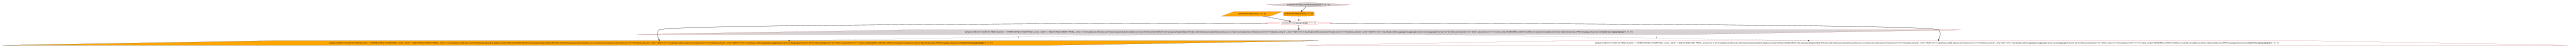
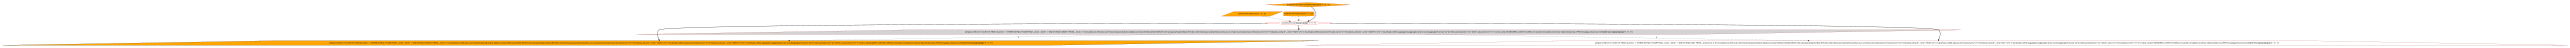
node "testFilterOnTimeExtractWithMultipleDays['0', '0', '1']": fillcolor lightgrey -> orange
edge "testFilterOnTimeExtractWithMultipleDays['0', '0', '1']" -> "testFilterOnTimeExtract['0', '1', '0']": now "testFilterOnTimeExtractWithMultipleDays['0', '0', '1']" -> "cannotVectorize()@@@3@@@['1', '1', '1']"
edge "testFilterOnTimeExtract['1', '0', '0']" -> "cannotVectorize()@@@3@@@['1', '1', '1']": style bold -> dashed
